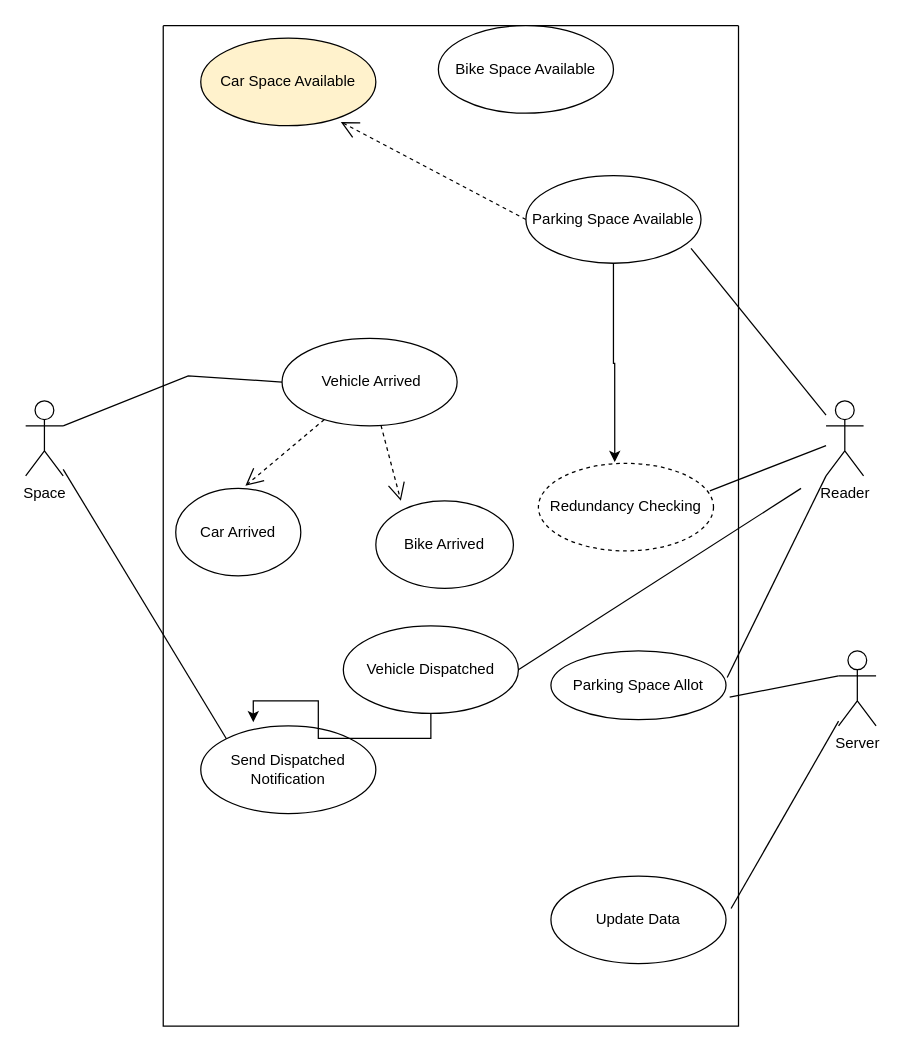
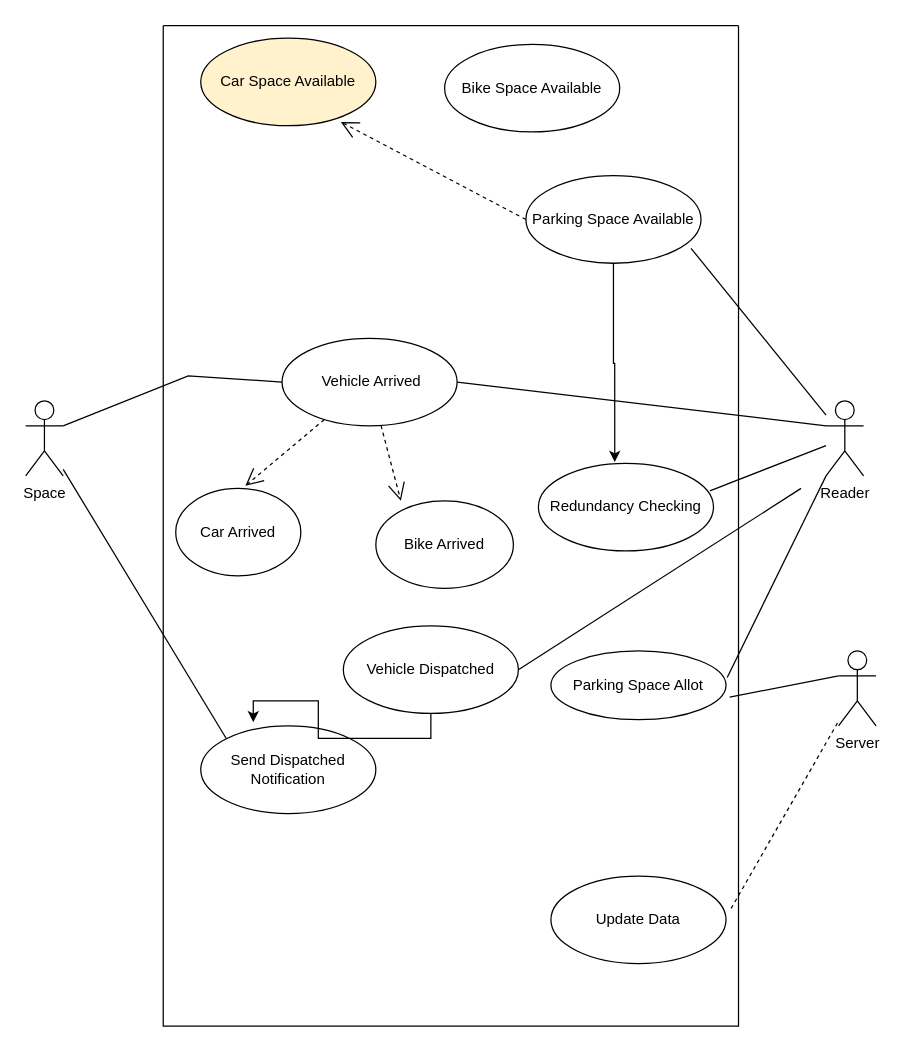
node "Bike Space Available": moved (526, 69) -> (532, 88)
edge "Vehicle Arrived" -- "Reader": added
node "Redundancy Checking": style dashed -> solid
edge "Server" -- "Update Data": style solid -> dashed
